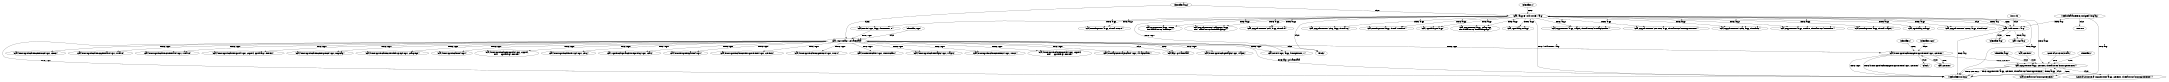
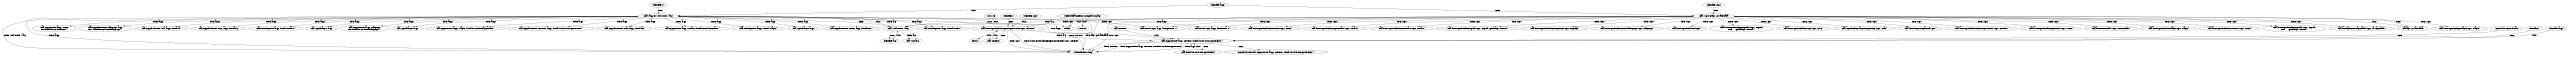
edge "(Call,msr_io(vcpu, argp, do_set_msr, 0))" -> "(Call,*vcpu = filp->private_data)": reversed
edge "(Call,(void __user *)arg)" -> "(MethodReturn,long)": removed, label "DDG: arg"
